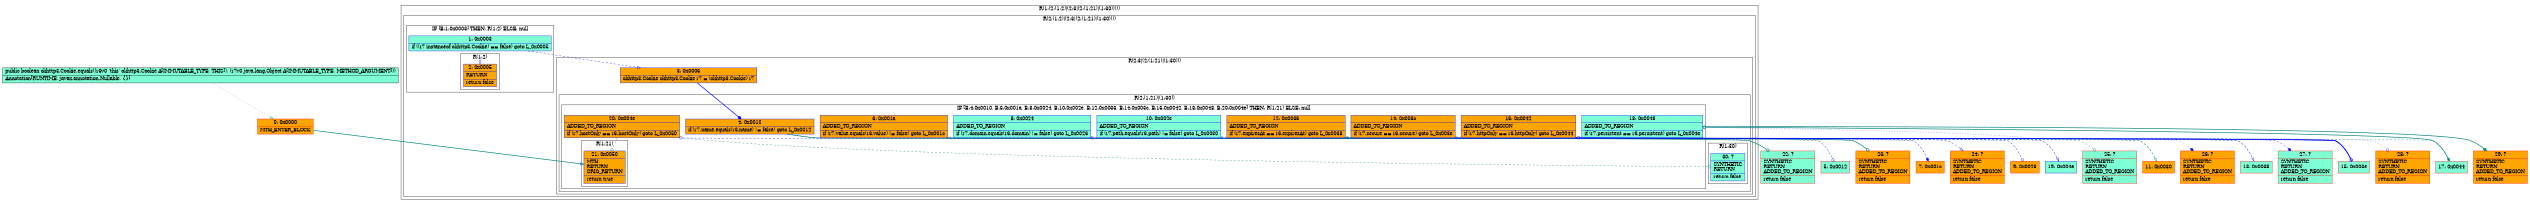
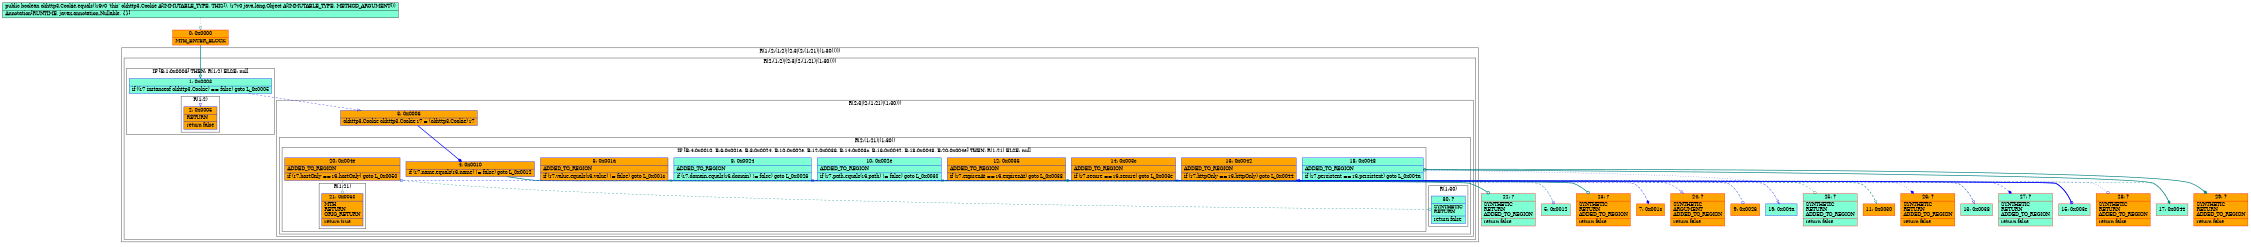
edge "0: 0x0000" -> "21: 0x0050": now "0: 0x0000" -> "1: 0x0003"
node "24: ?": text "RETURN" -> "ARGUMENT"
